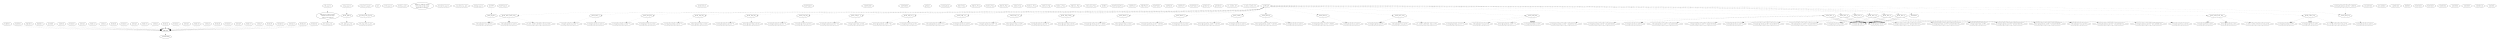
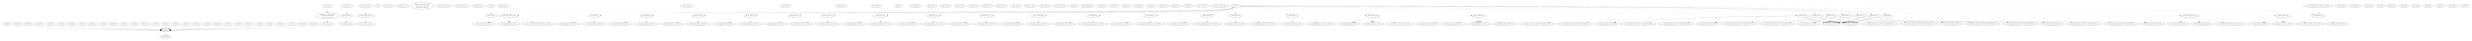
node "exchangeCaps(local_var(15) * 7)": removed
